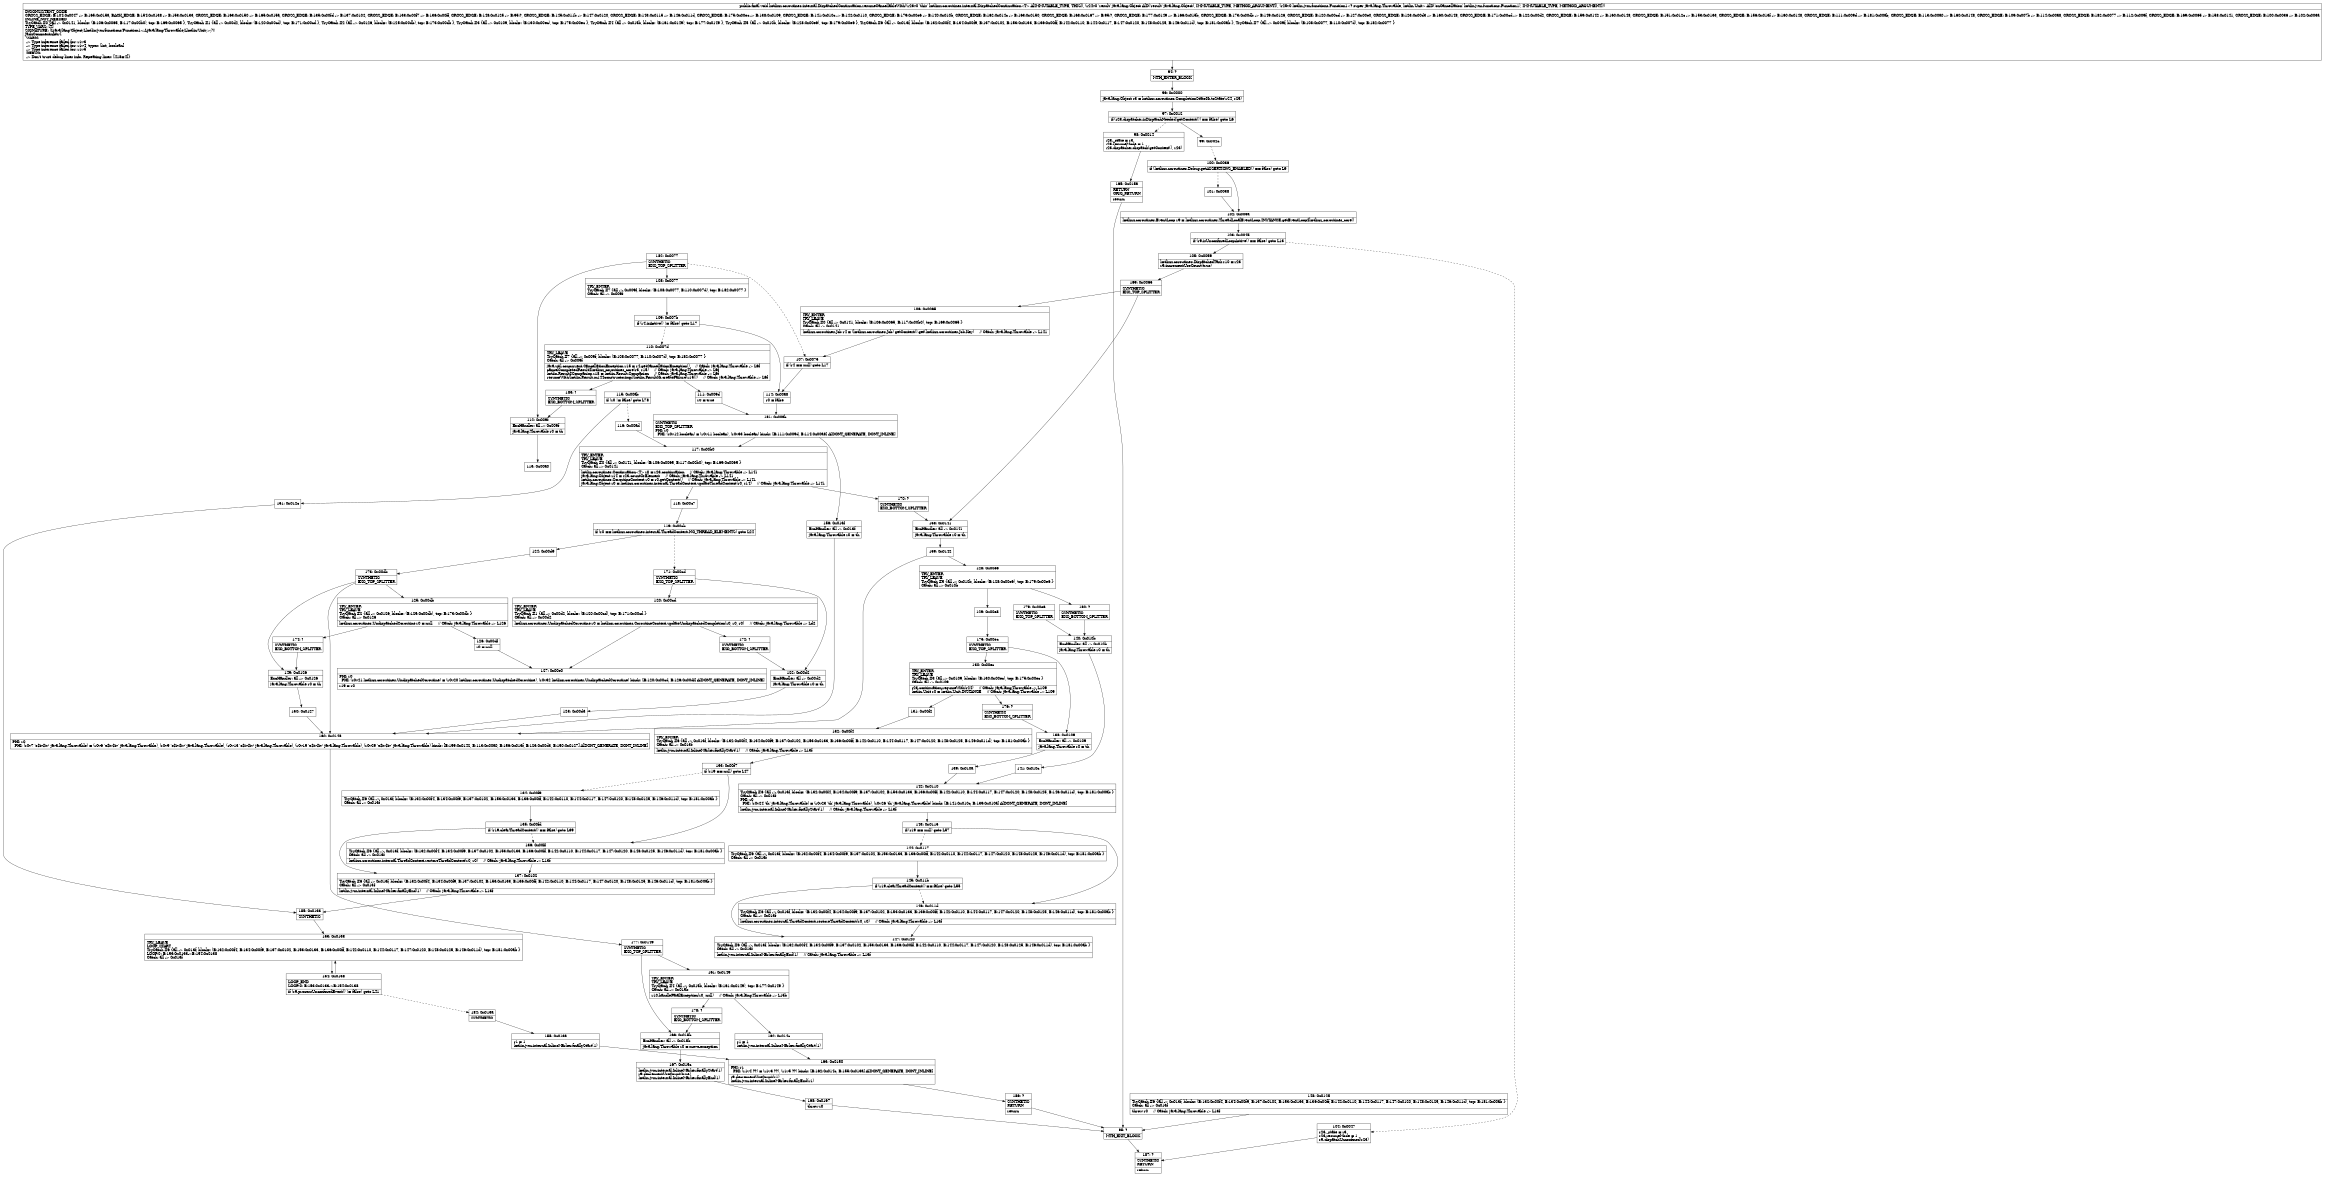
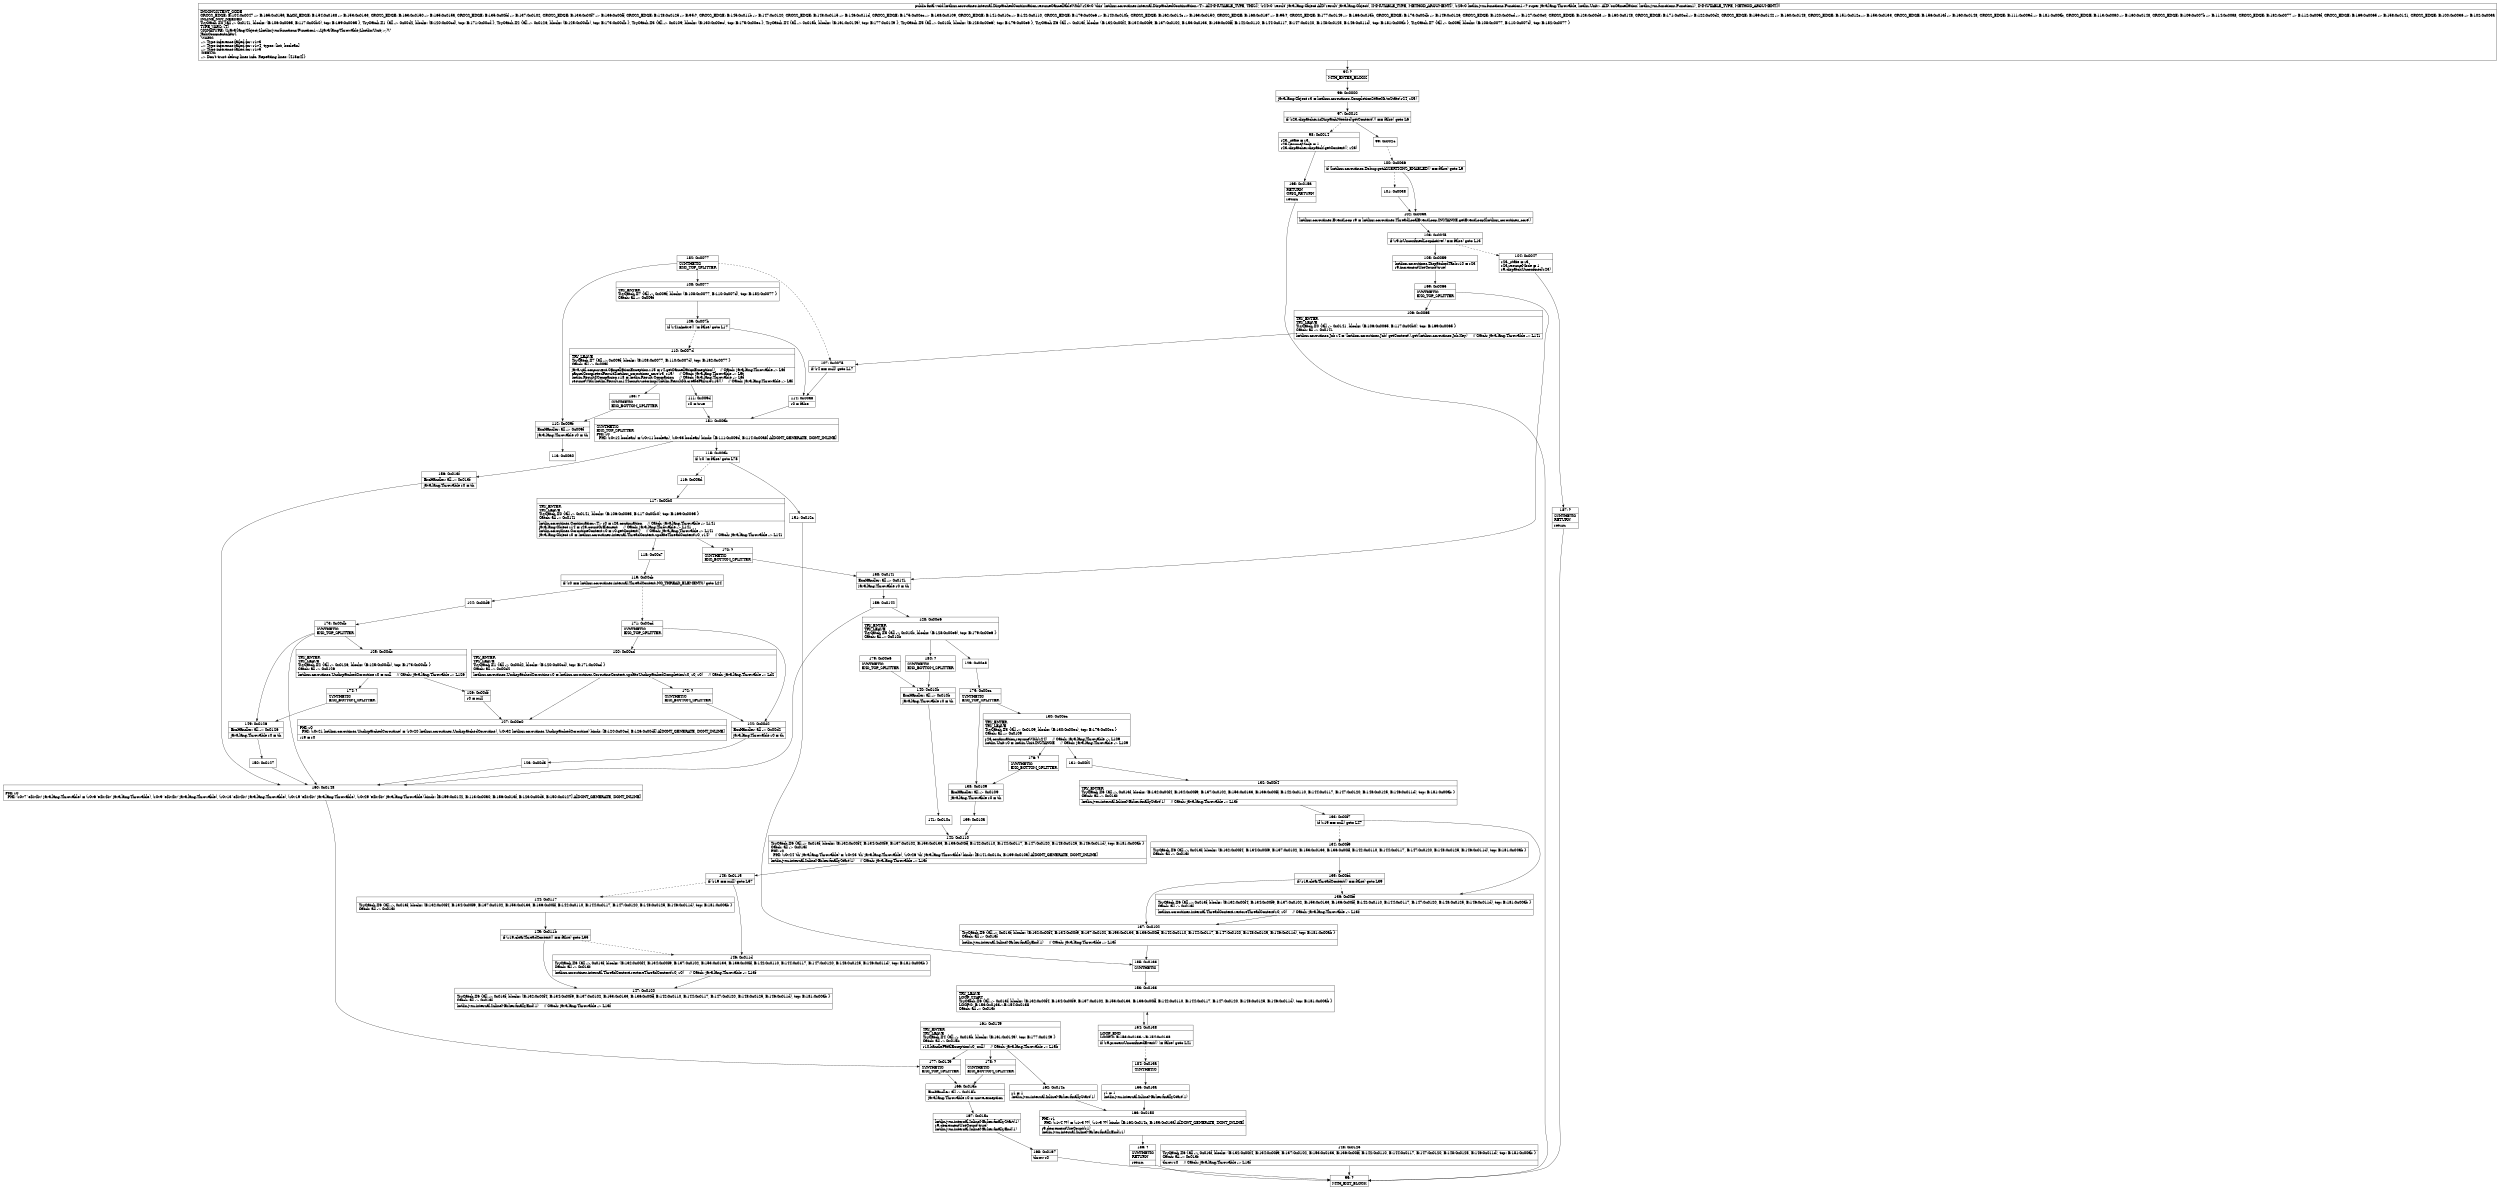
edge "181: 0x00ab" -> "117: 0x00b0": now "181: 0x00ab" -> "115: 0x00ab"
edge "177: 0x0149" -> "161: 0x0149": reversed
edge "95: ?" -> "187: ?": reversed
